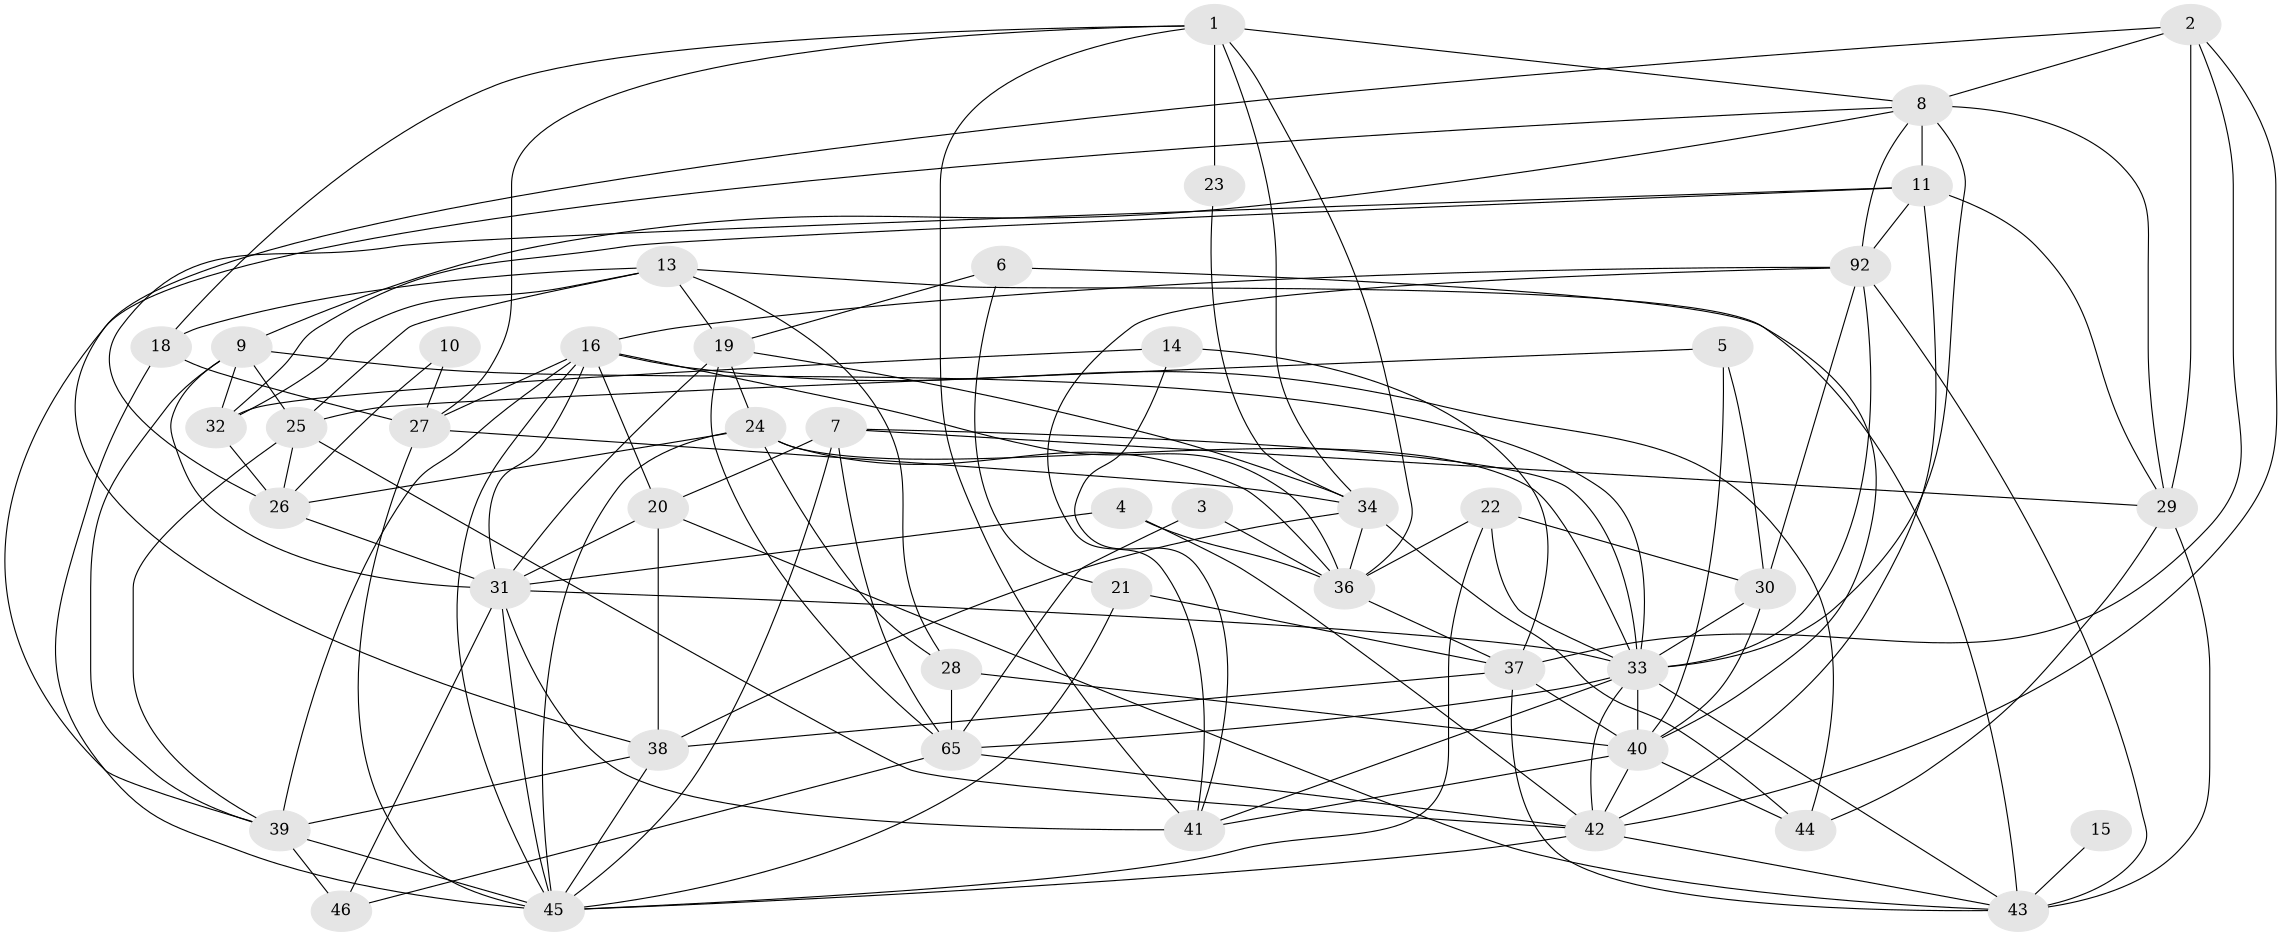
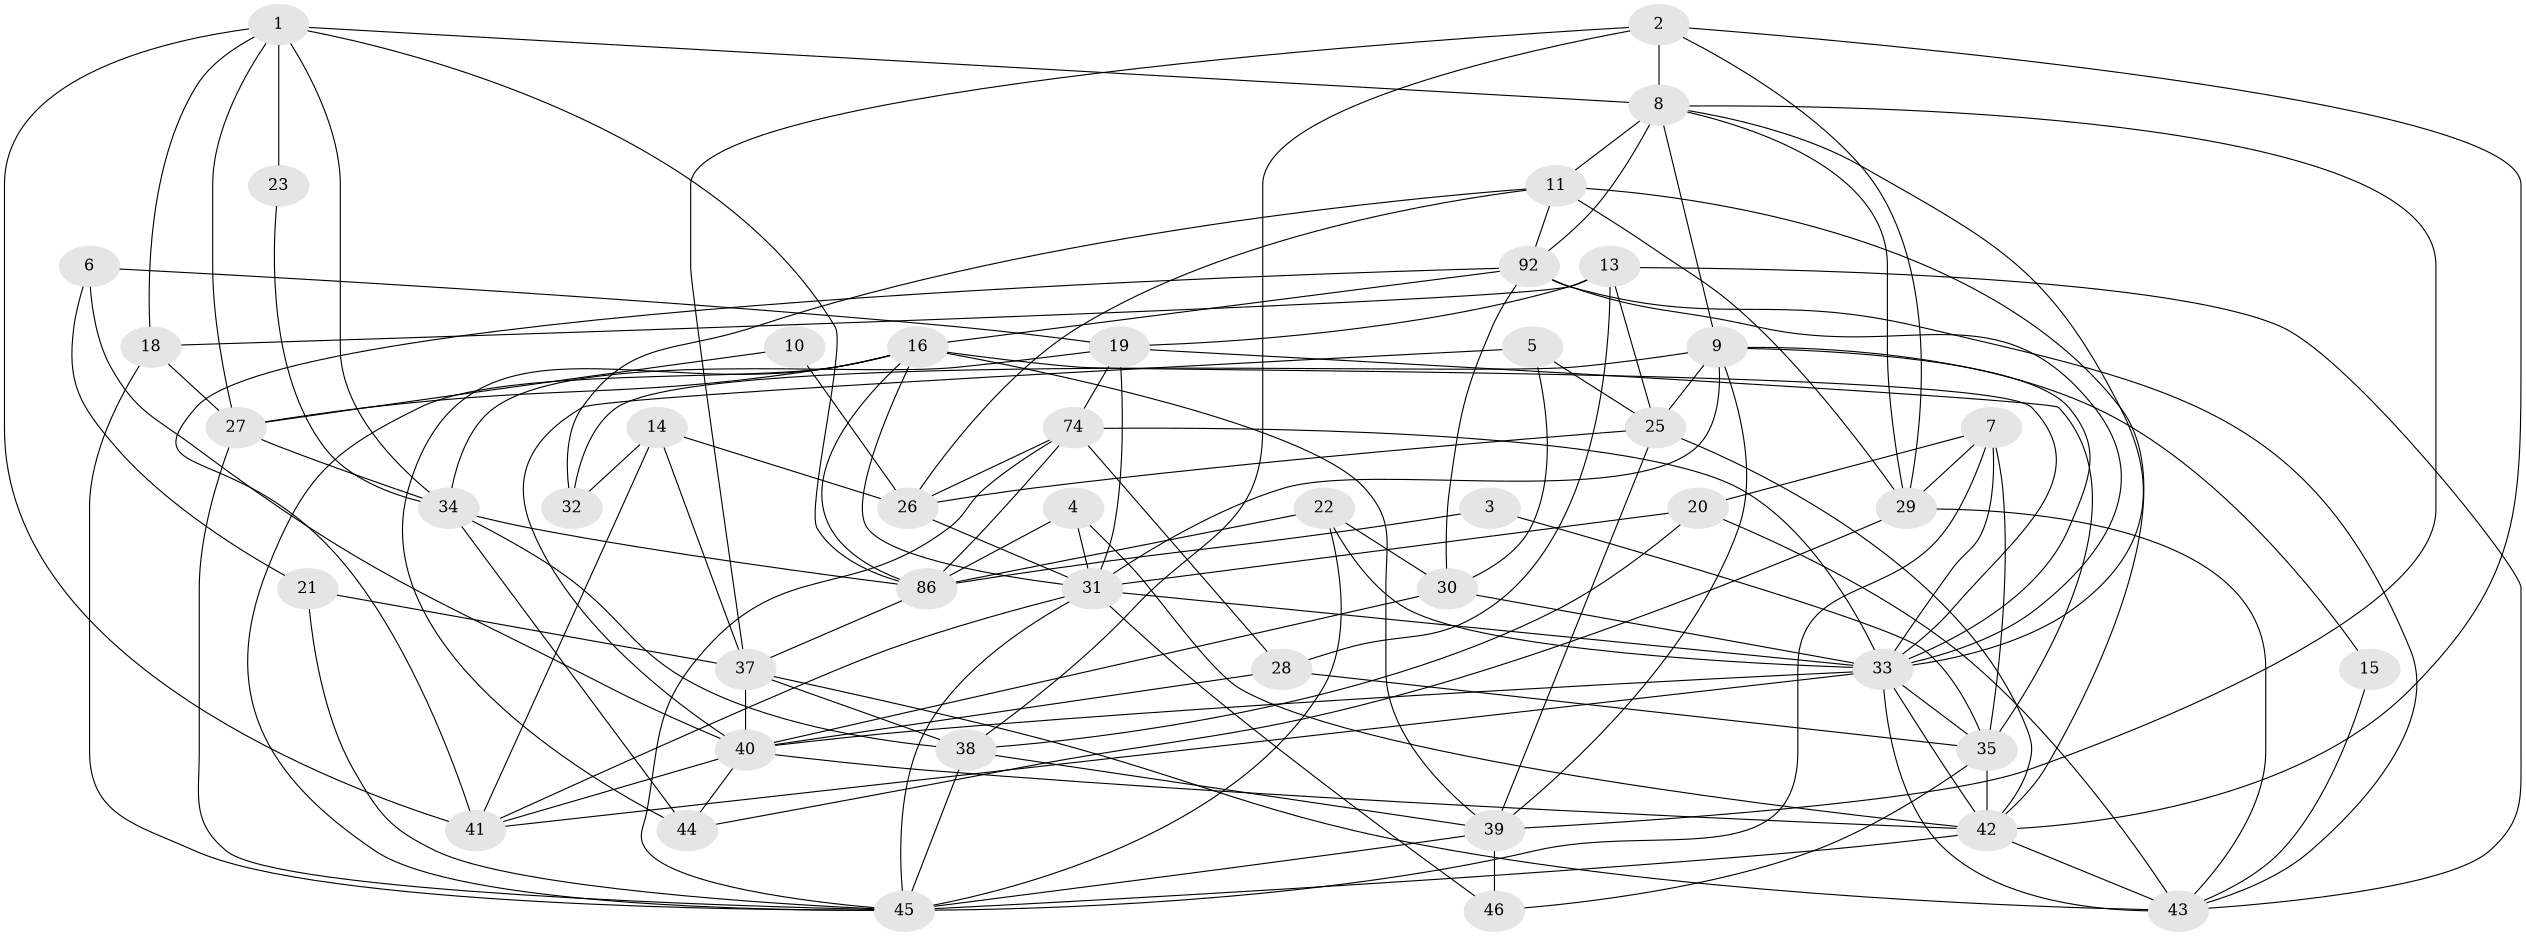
edge "13" -- "32": removed
edge "9" -- "15": added
edge "16" -- "20": now "16" -- "33"
node "24": label "24" -> "74"
edge "32" -- "26": now "14" -- "26"
node "36": label "36" -> "86"
node "65": label "65" -> "35"
